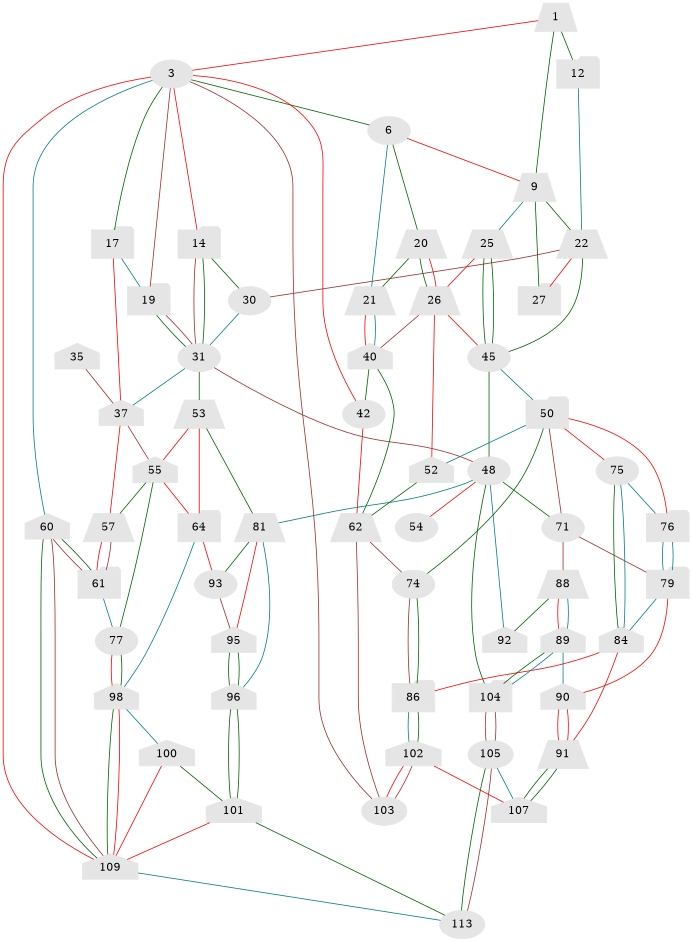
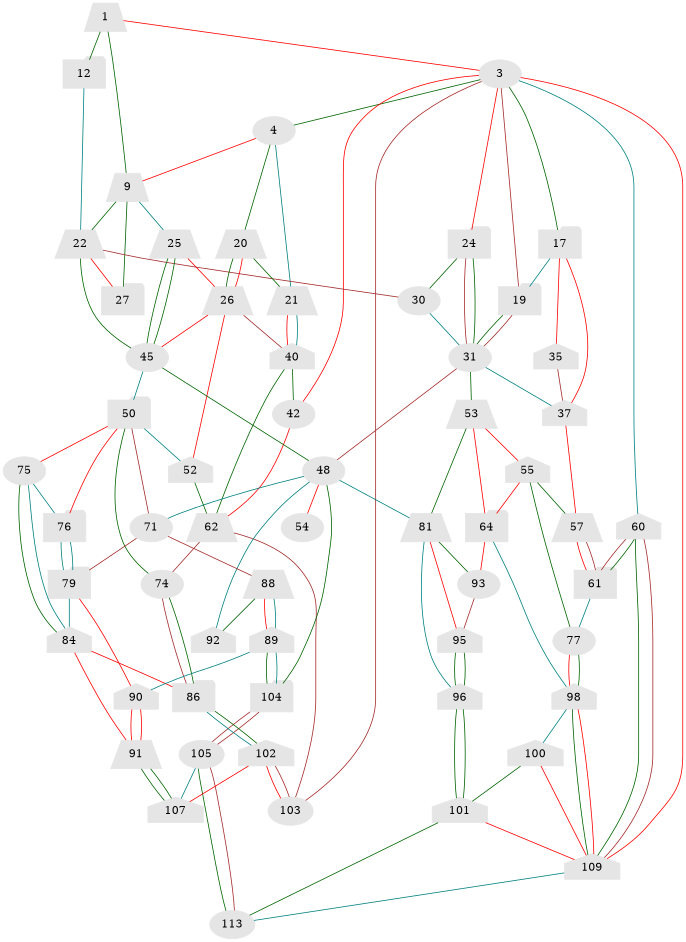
node "6": label "6" -> "4"
node "14": label "14" -> "24"
edge "17" -- "35": added
edge "37" -- "55": removed
edge "48" -- "71": color darkgreen -> teal
